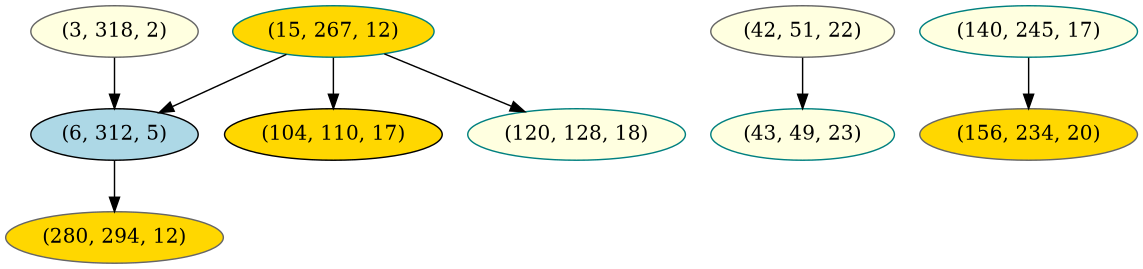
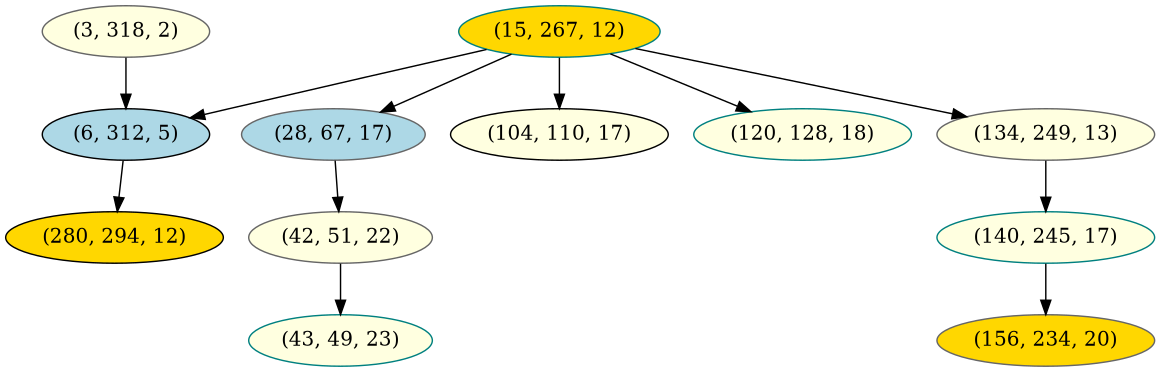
node "(104, 110, 17)": fillcolor gold -> lightyellow
node "(28, 67, 17)": added
node "(134, 249, 13)": added
node "(280, 294, 12)": color gray40 -> black
